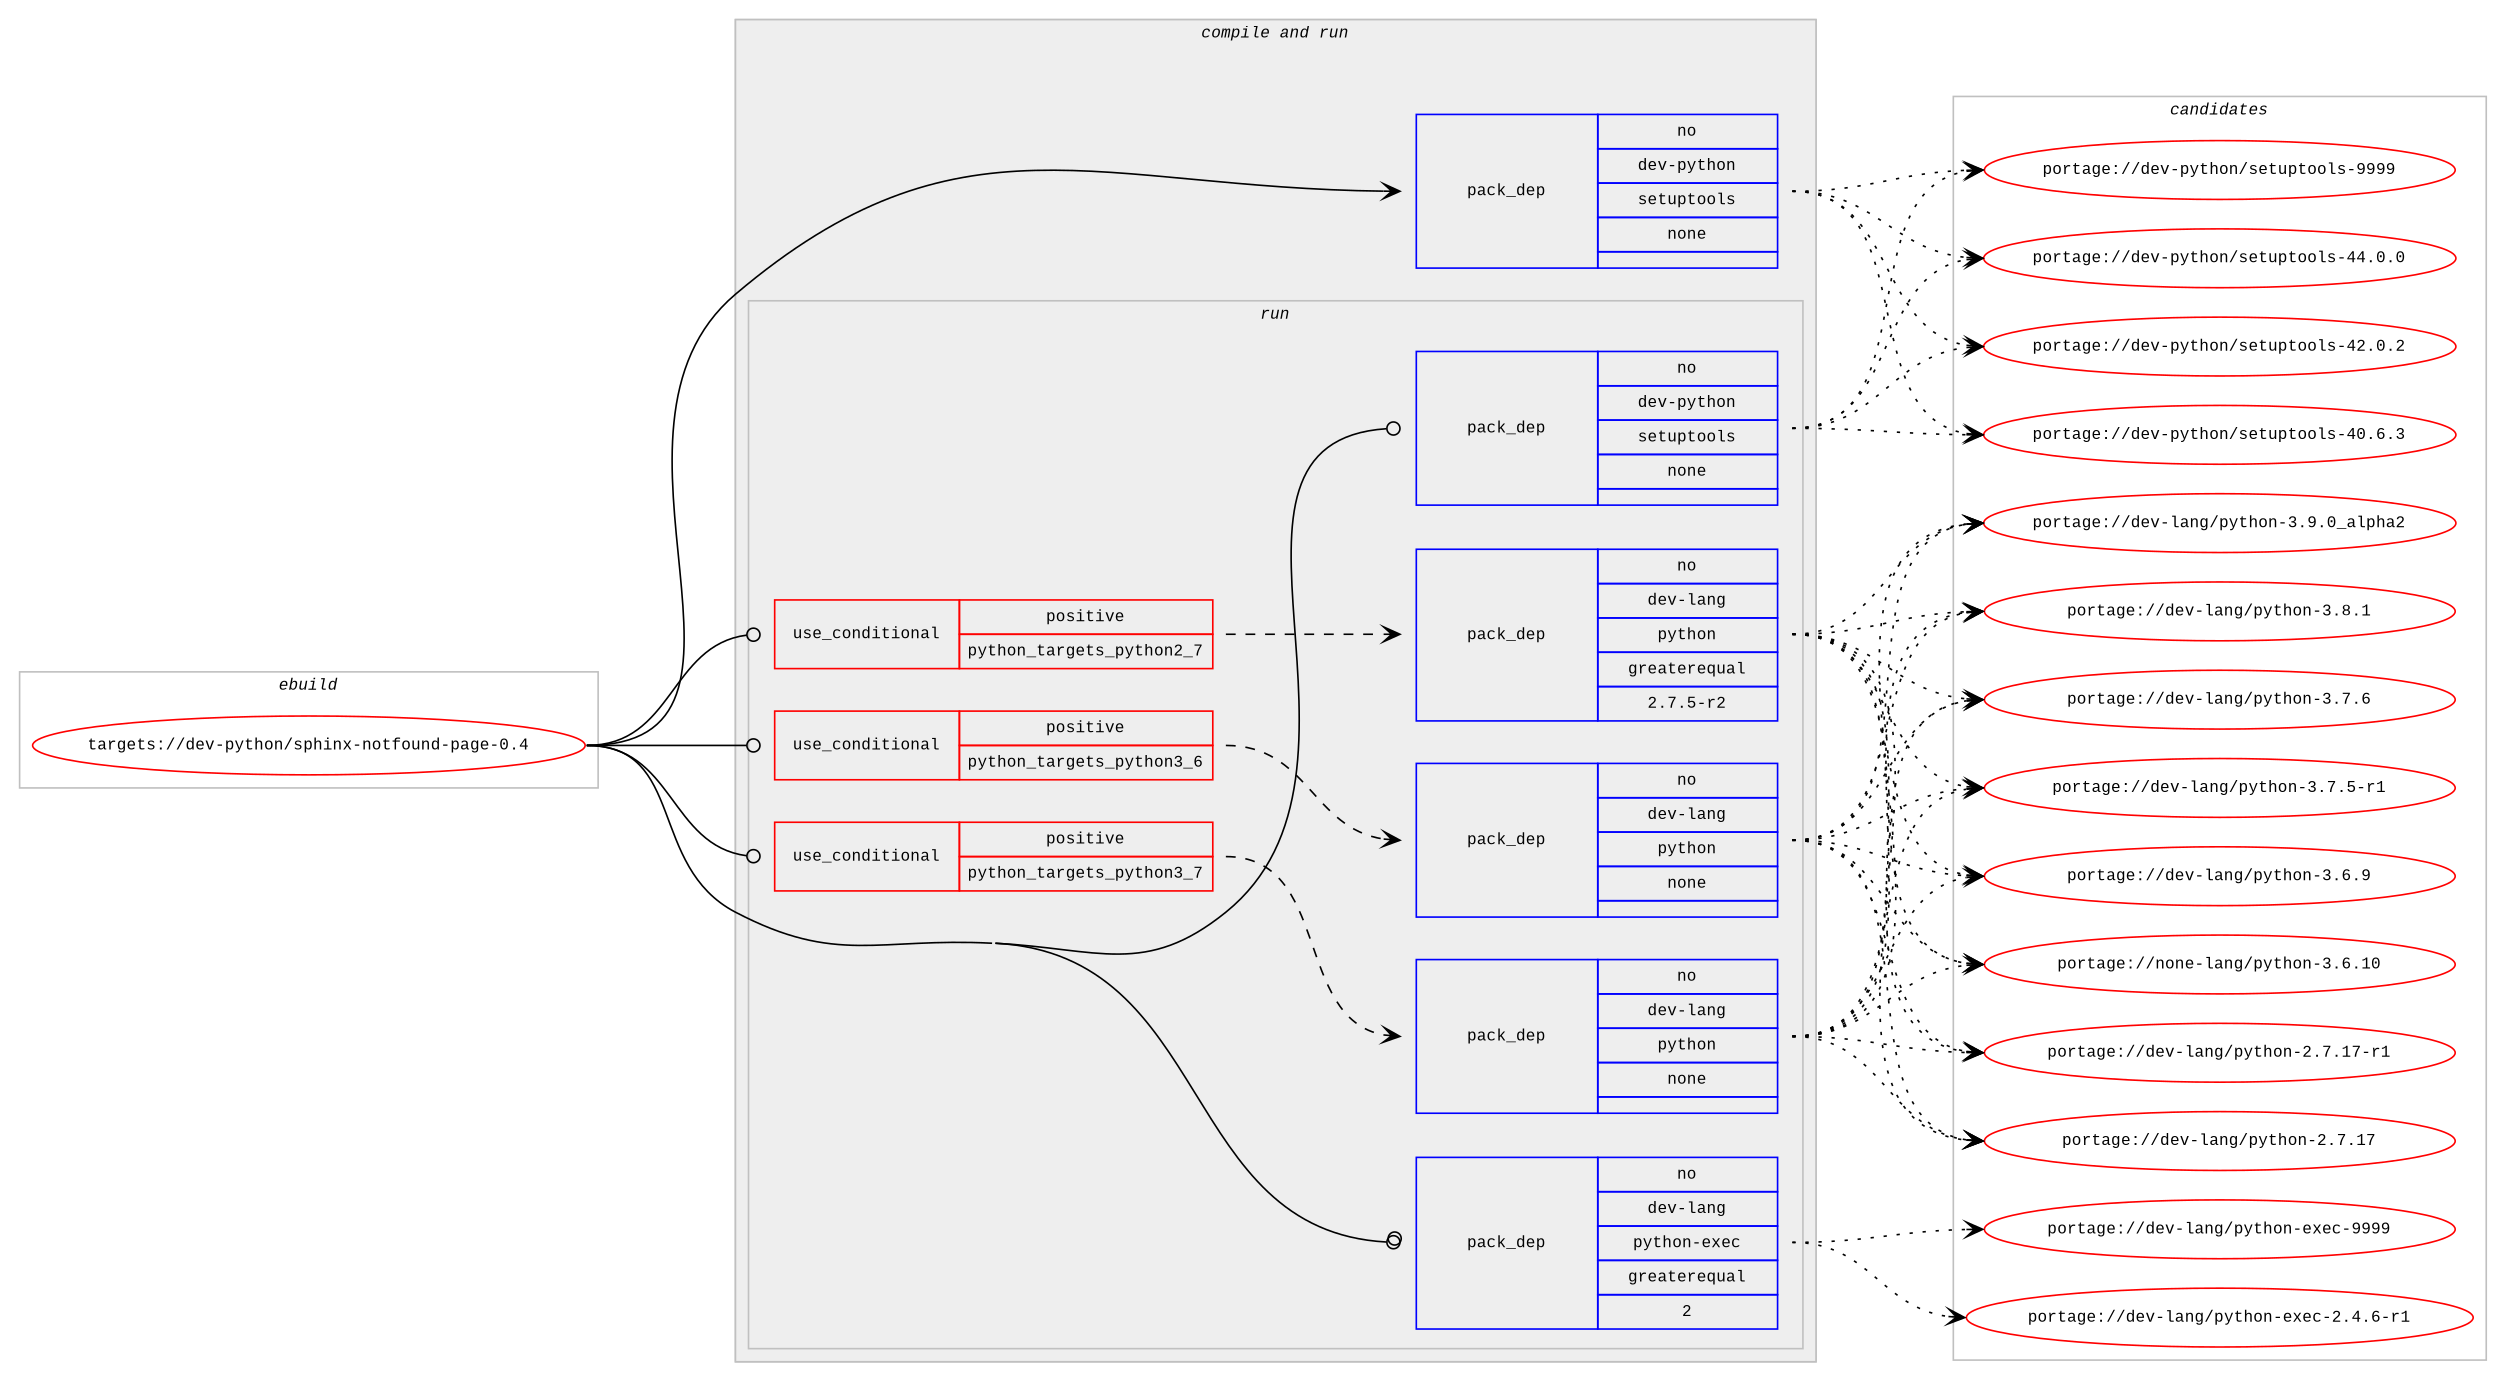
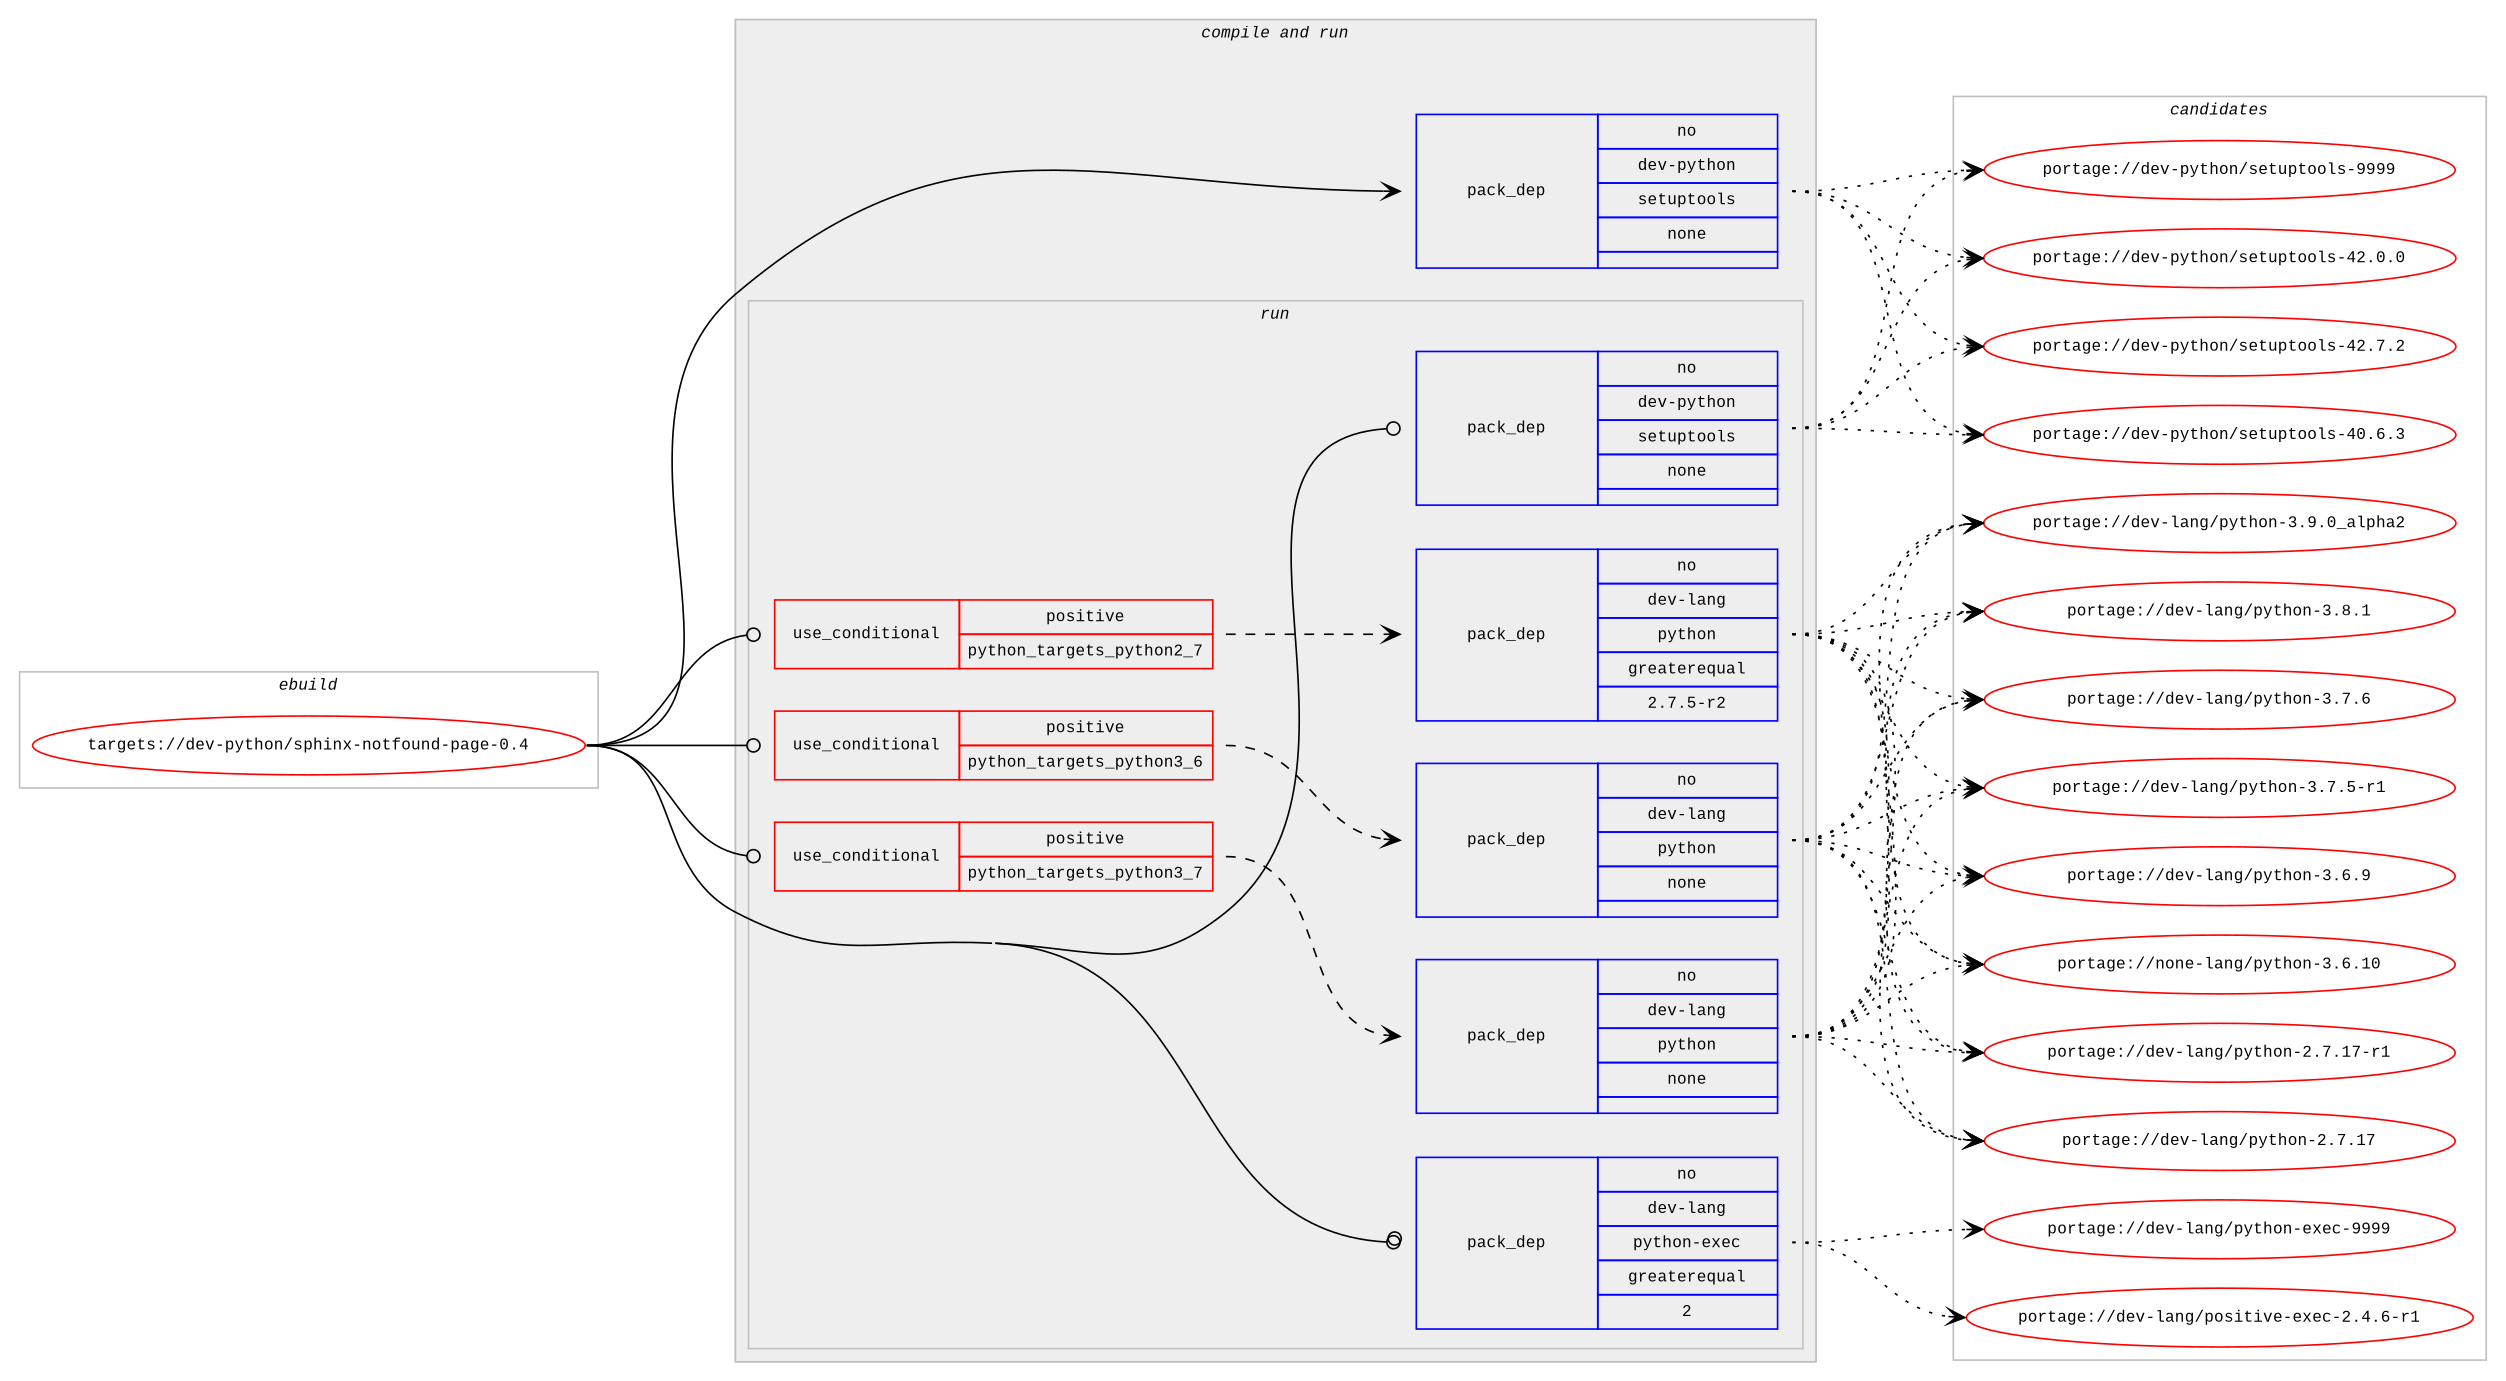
node "portage://dev-python/setuptools-44.0.0": label "portage://dev-python/setuptools-44.0.0" -> "portage://dev-python/setuptools-42.0.0"
node "portage://dev-python/setuptools-42.0.2": label "portage://dev-python/setuptools-42.0.2" -> "portage://dev-python/setuptools-42.7.2"
node "portage://dev-lang/python-exec-2.4.6-r1": label "portage://dev-lang/python-exec-2.4.6-r1" -> "portage://dev-lang/positive-exec-2.4.6-r1"
